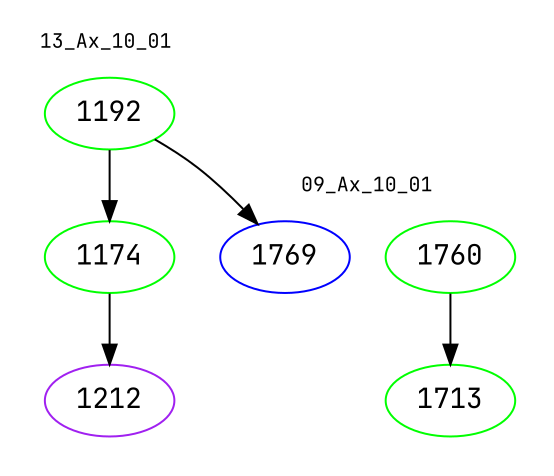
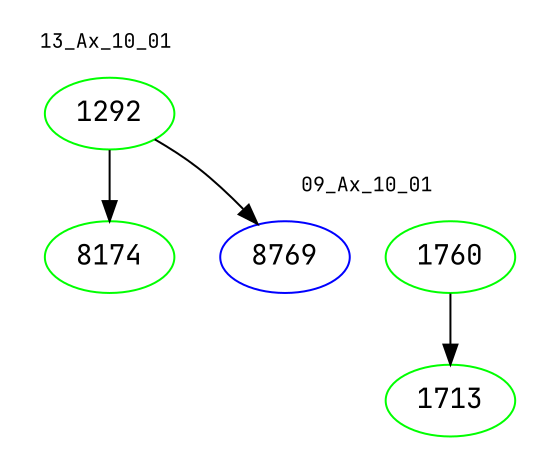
node "1192": label "1192" -> "1292"
node "1174": label "1174" -> "8174"
node "1769": label "1769" -> "8769"
node "1212": removed
